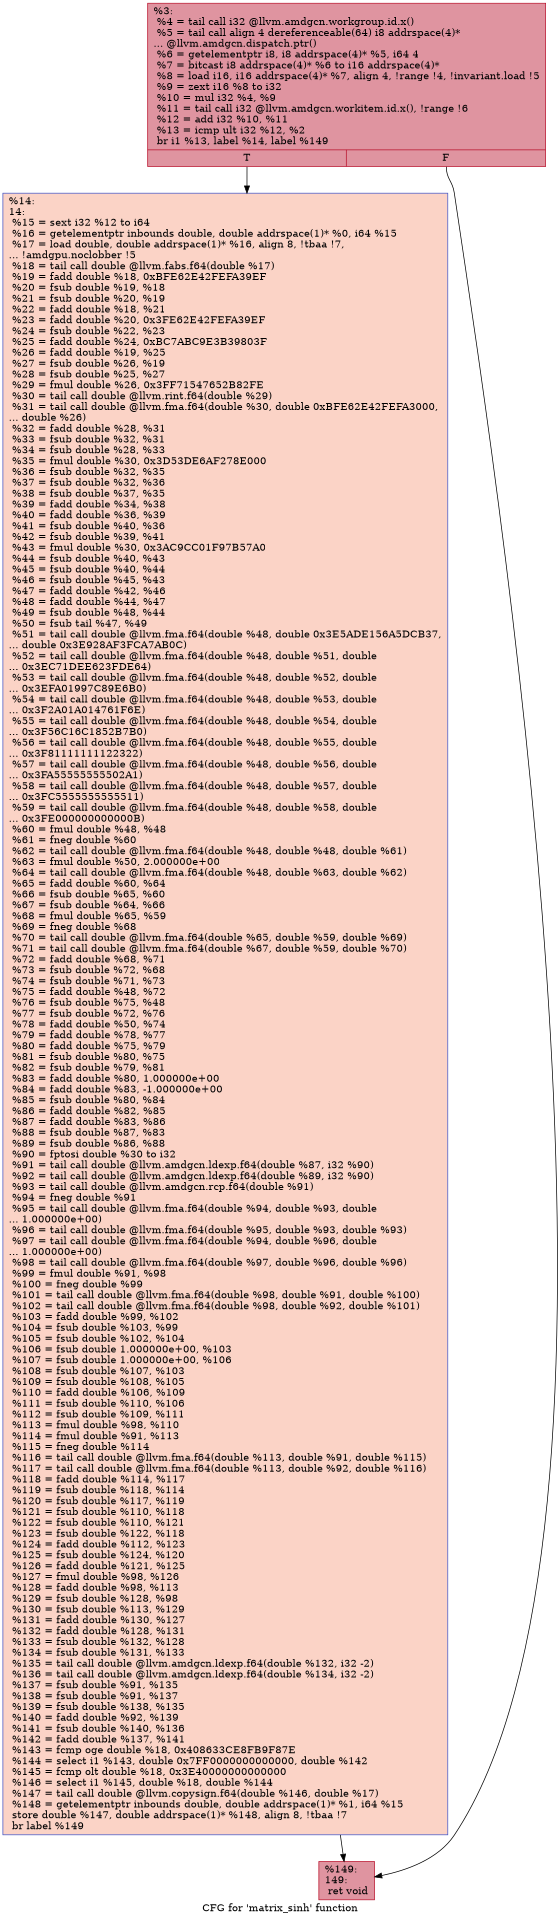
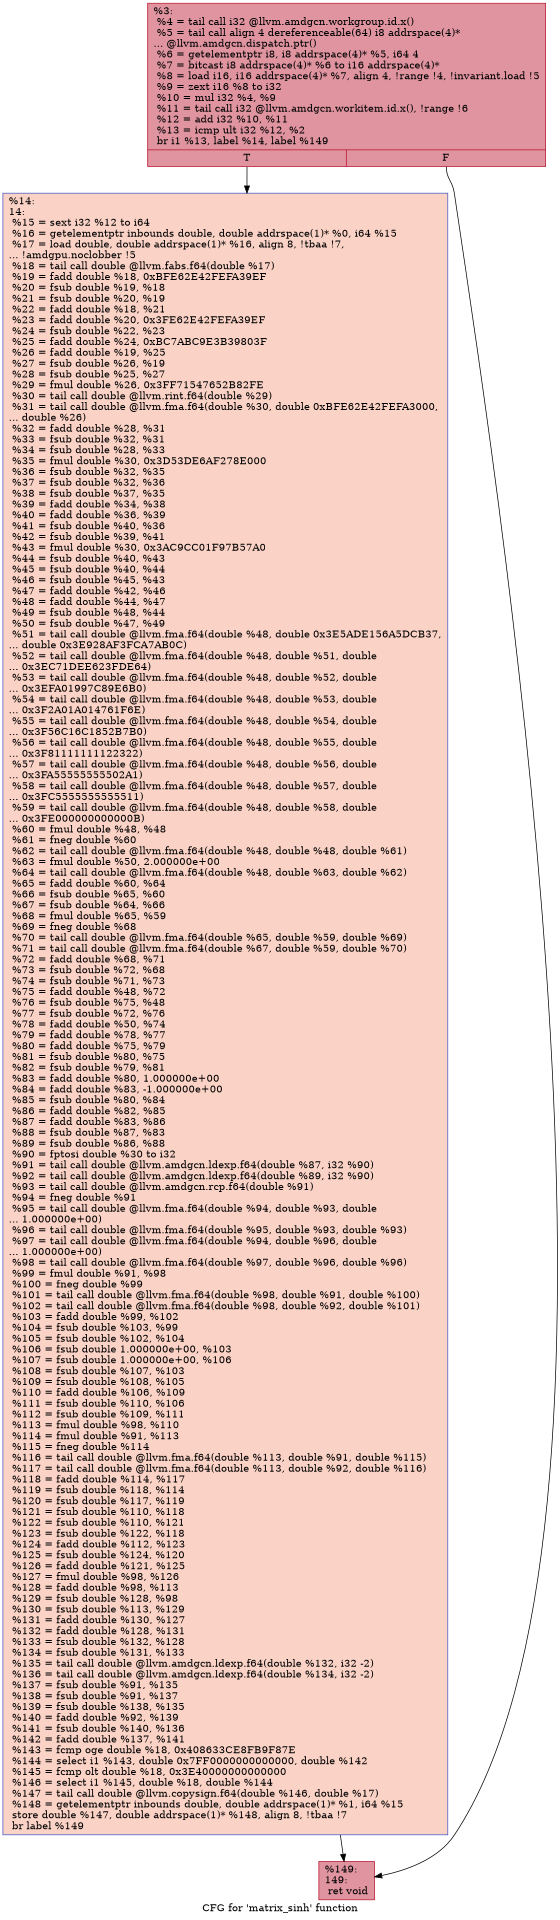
node "%14:": text "%50 = fsub tail %47, %49" -> "%50 = fsub double %47, %49"
